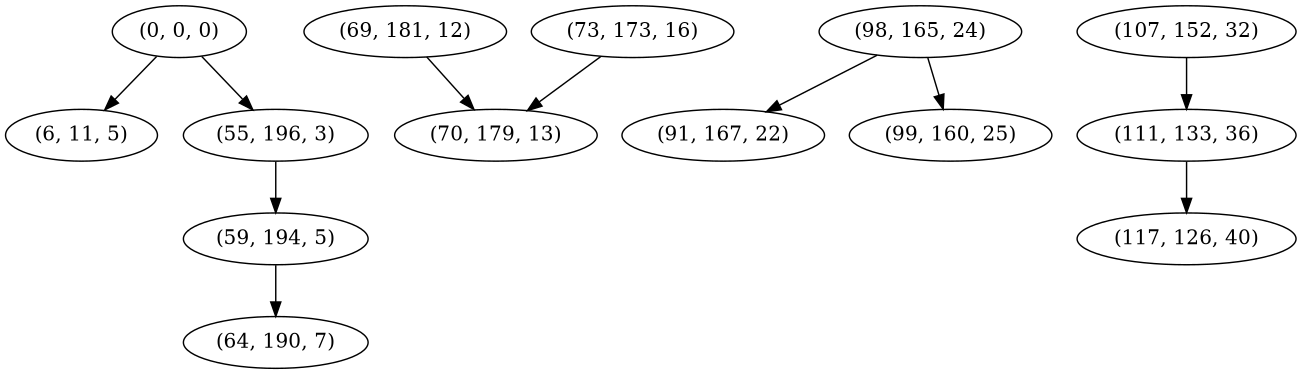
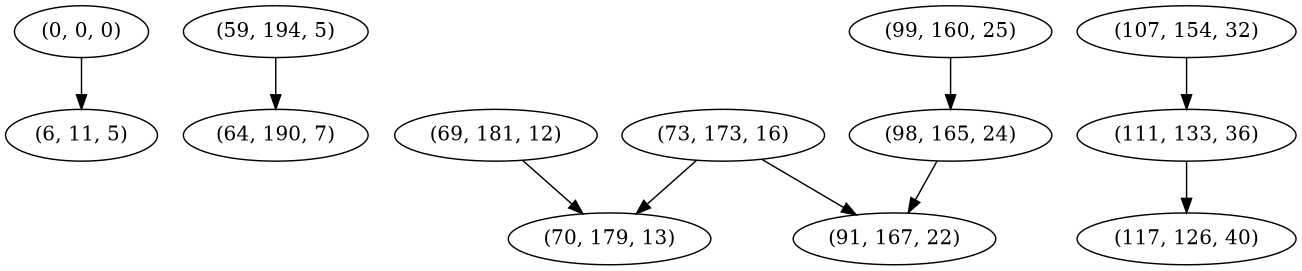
node "(107, 152, 32)": label "(107, 152, 32)" -> "(107, 154, 32)"
edge "(98, 165, 24)" -> "(99, 160, 25)": reversed
node "(55, 196, 3)": removed
edge "(73, 173, 16)" -> "(91, 167, 22)": added
